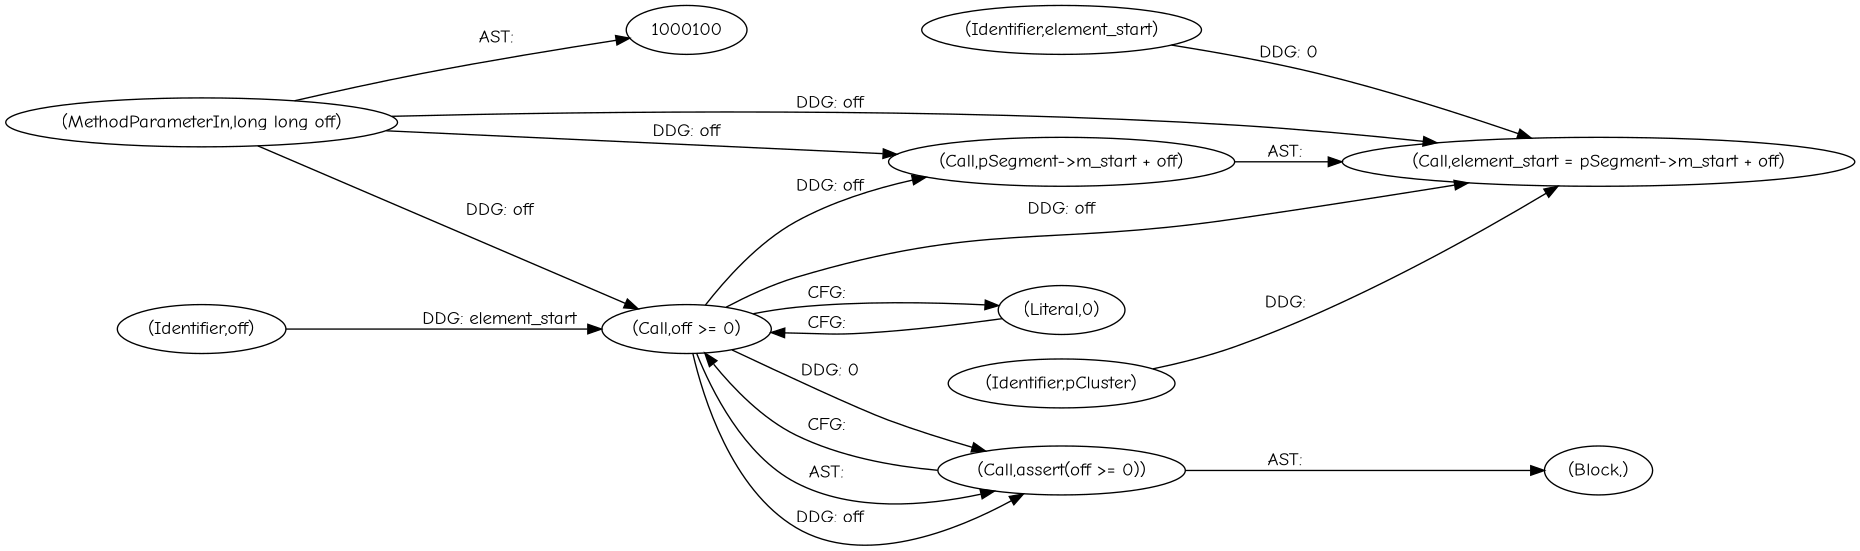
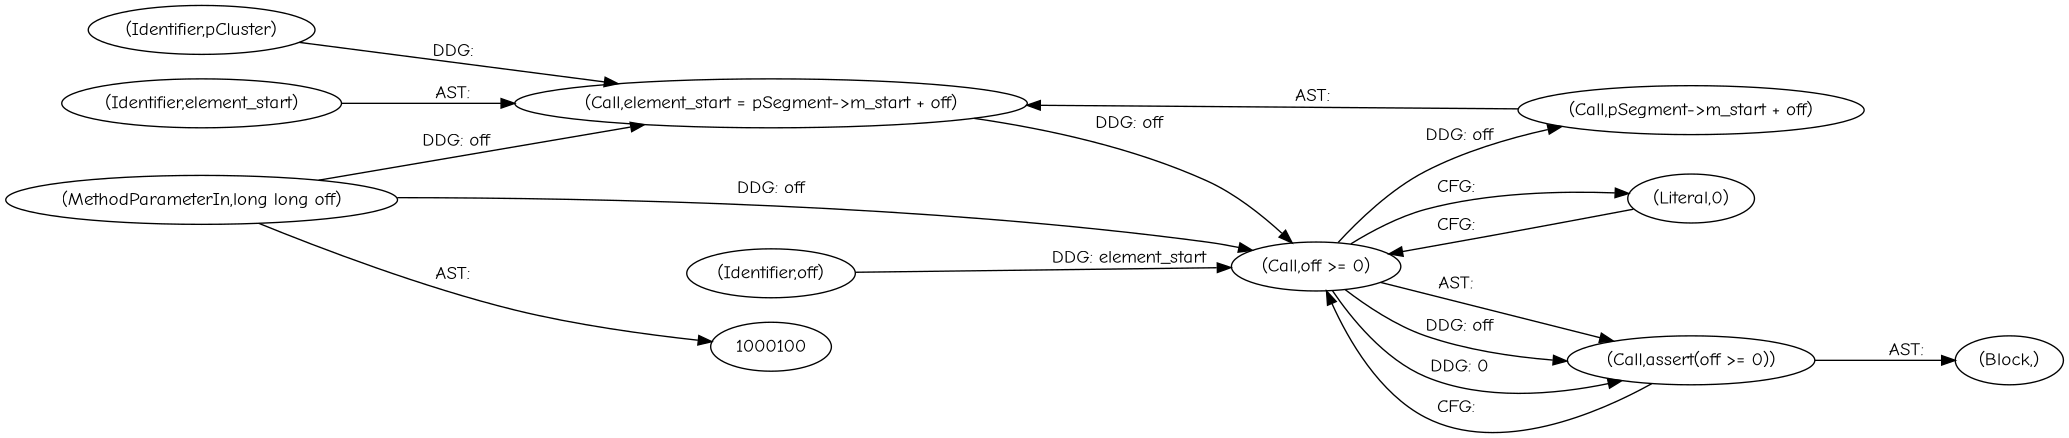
edge "(Identifier,element_start)" -> "(Call,element_start = pSegment->m_start + off)": label "DDG: 0" -> "AST: "
edge "(MethodParameterIn,long long off)" -> "(Call,pSegment->m_start + off)": removed, label "DDG: off"
edge "(Call,off >= 0)" -> "(Call,element_start = pSegment->m_start + off)": reversed
